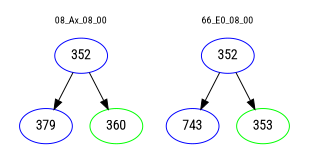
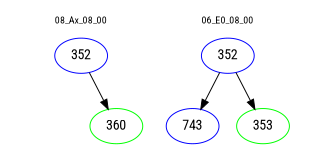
cluster "66_E0_08_00": label "66_E0_08_00" -> "06_E0_08_00"
node "379": removed
